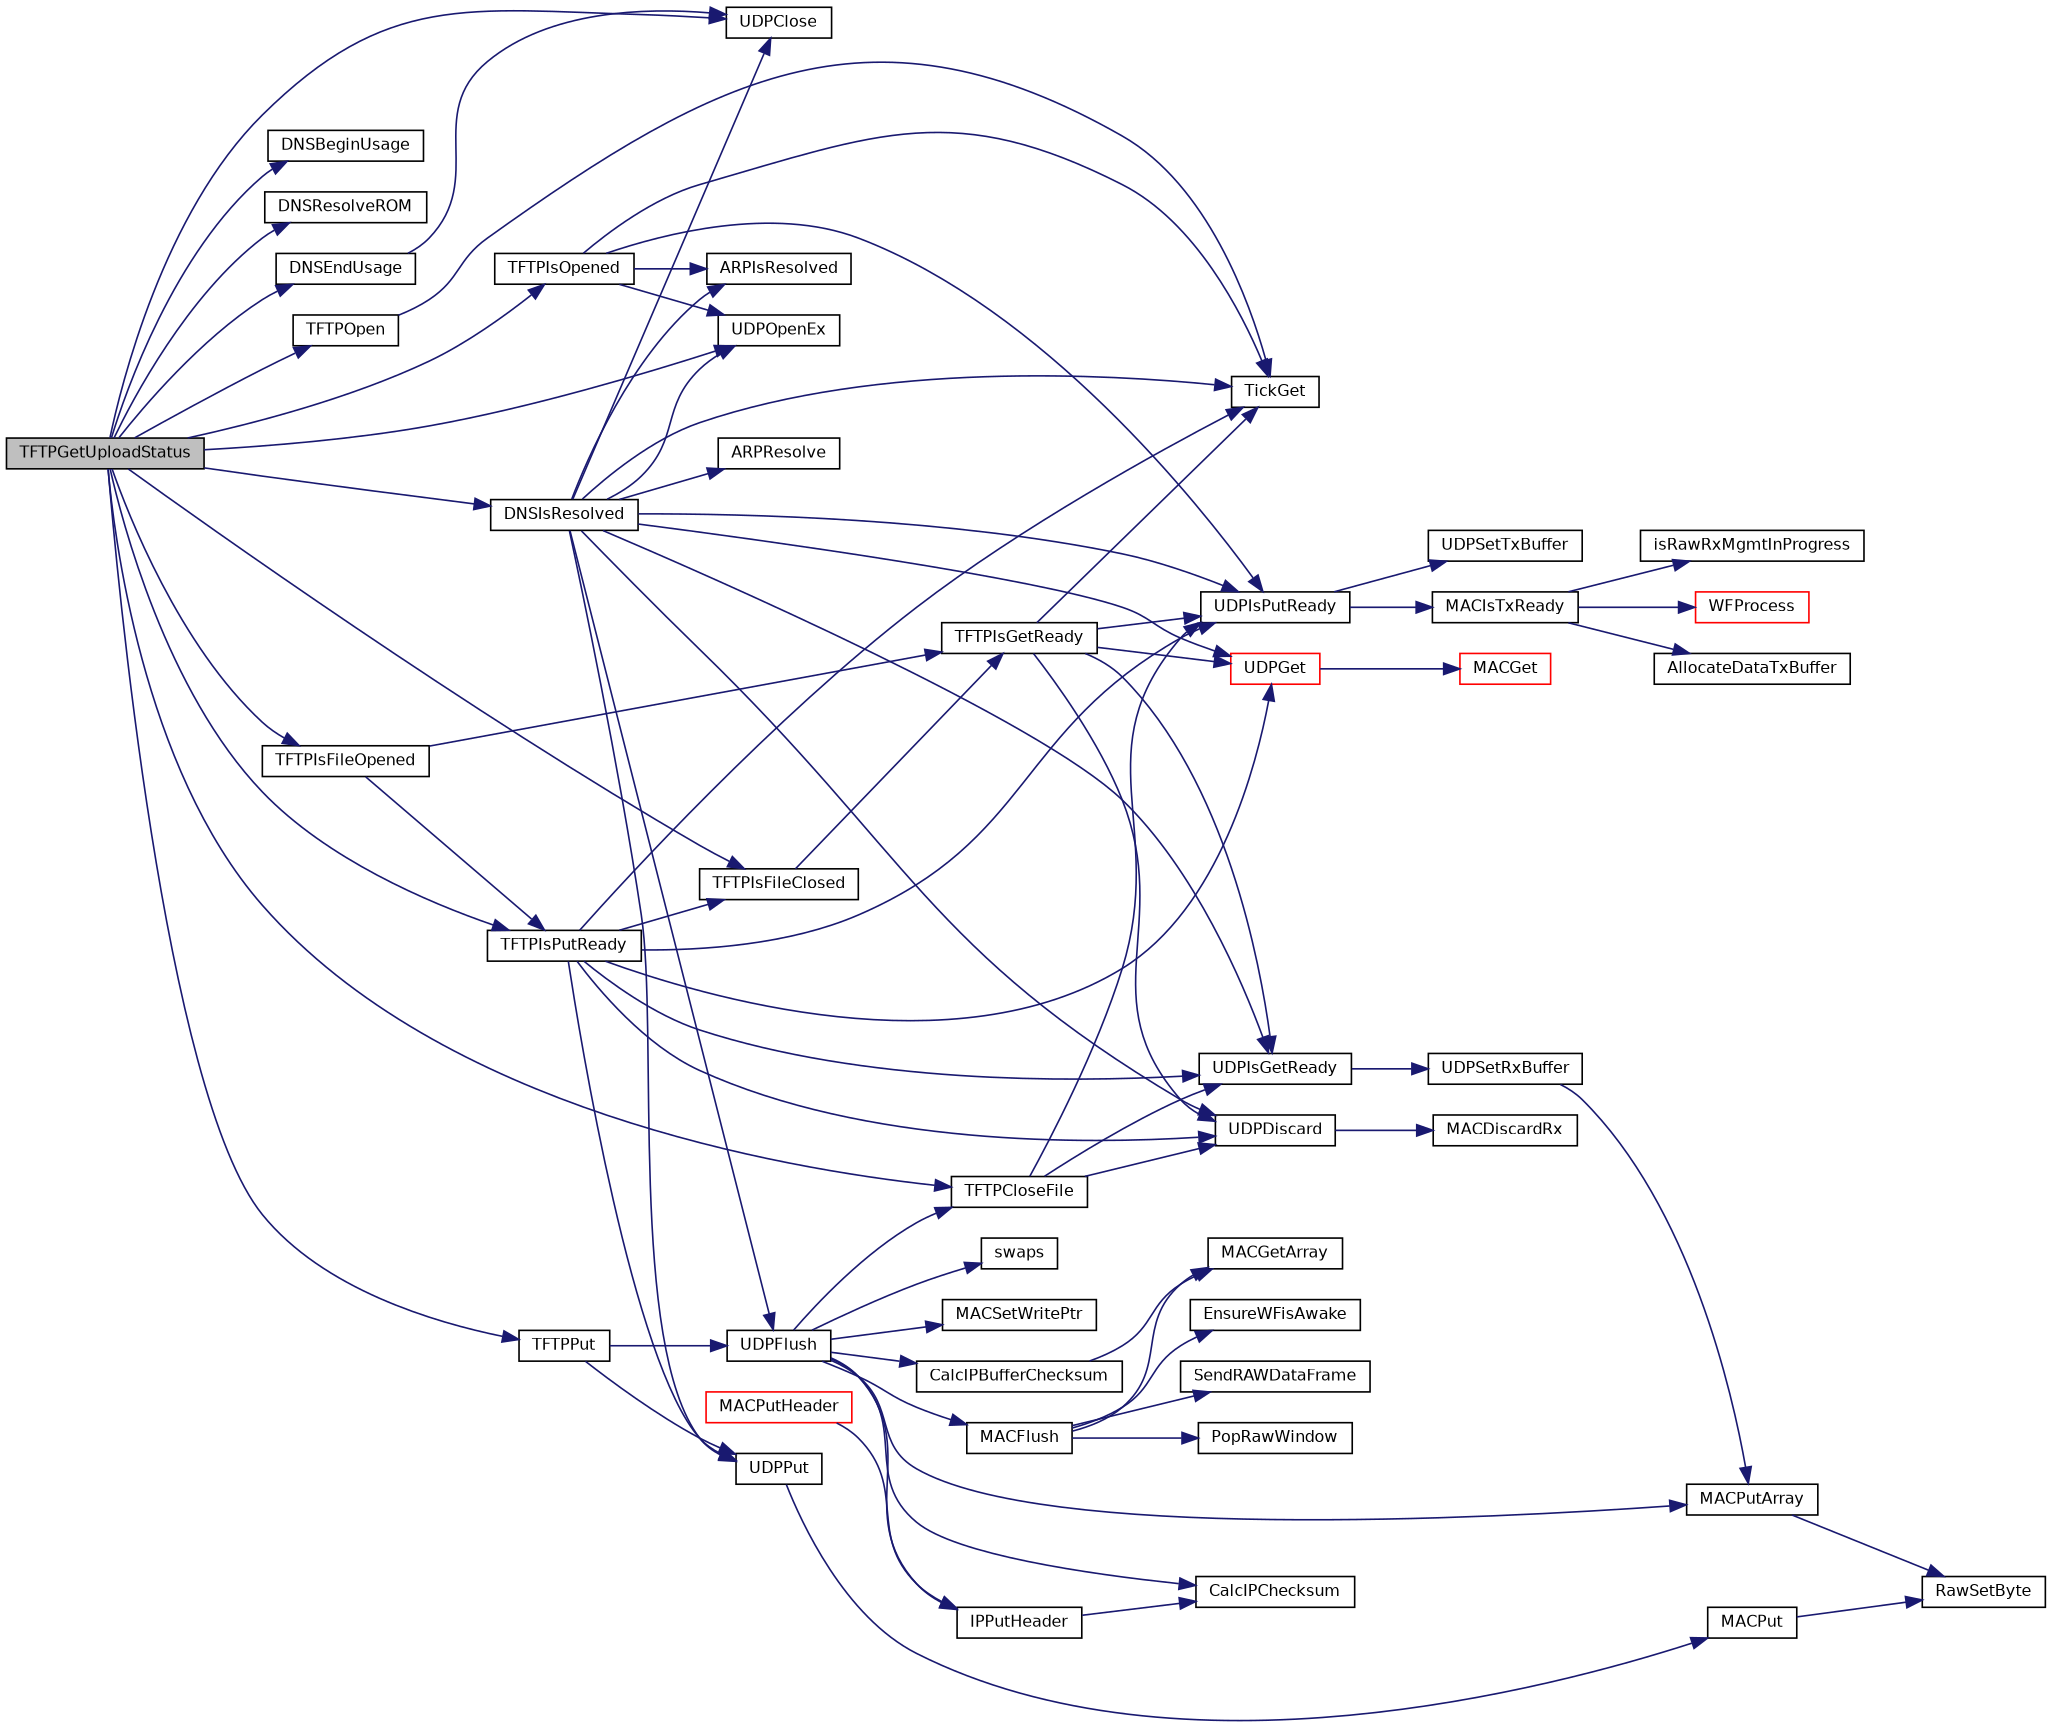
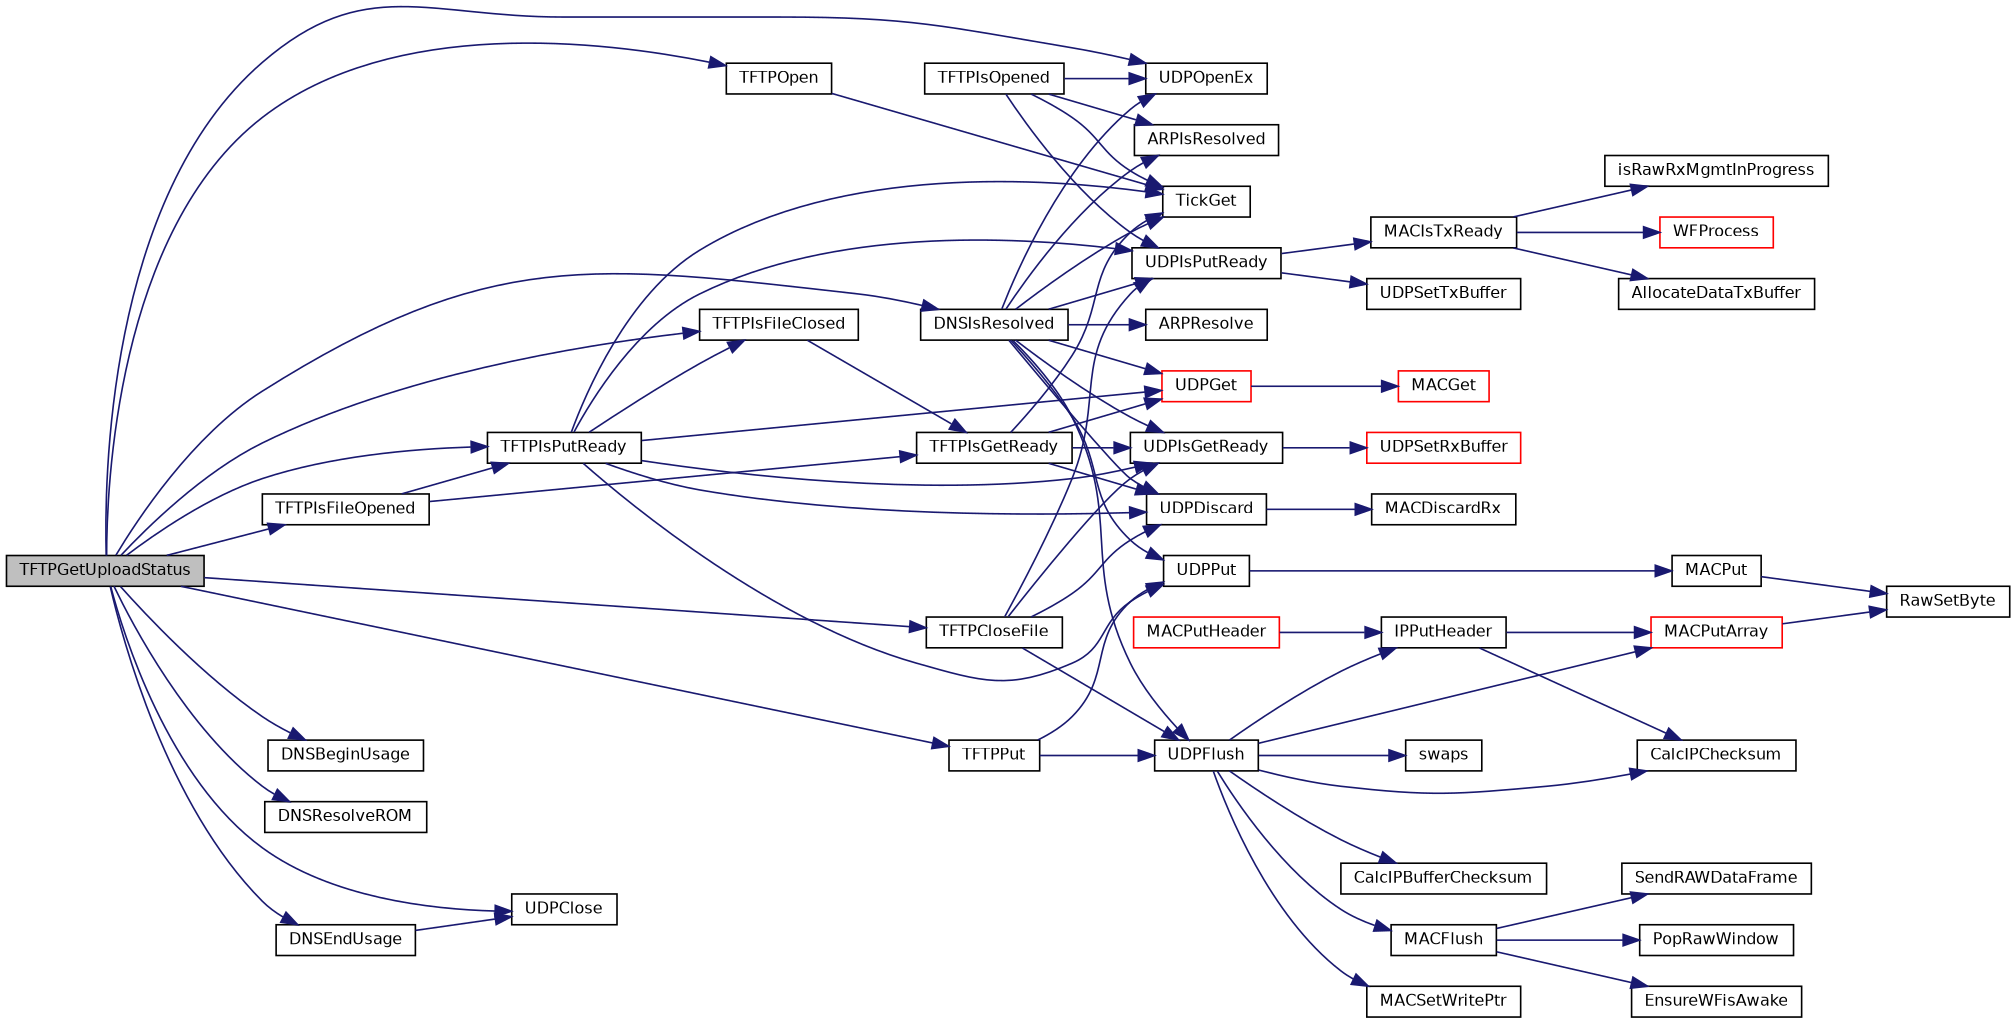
edge "DNSIsResolved" -> "UDPClose": removed
edge "TFTPGetUploadStatus" -> "TFTPIsOpened": removed
edge "TFTPIsGetReady" -> "UDPIsPutReady": removed
node "UDPSetRxBuffer": color black -> red
node "MACGetArray": removed
edge "UDPSetRxBuffer" -> "MACPutArray": now "IPPutHeader" -> "MACPutArray"
edge "UDPFlush" -> "TFTPCloseFile": reversed
node "MACPutArray": color black -> red
